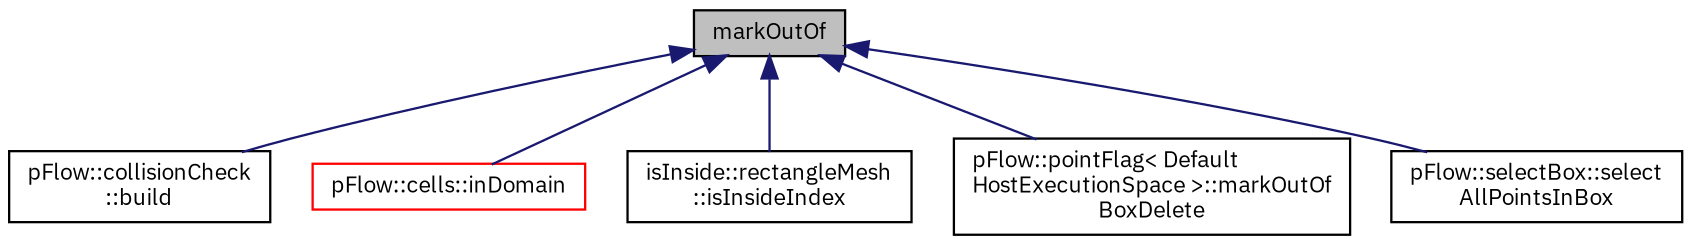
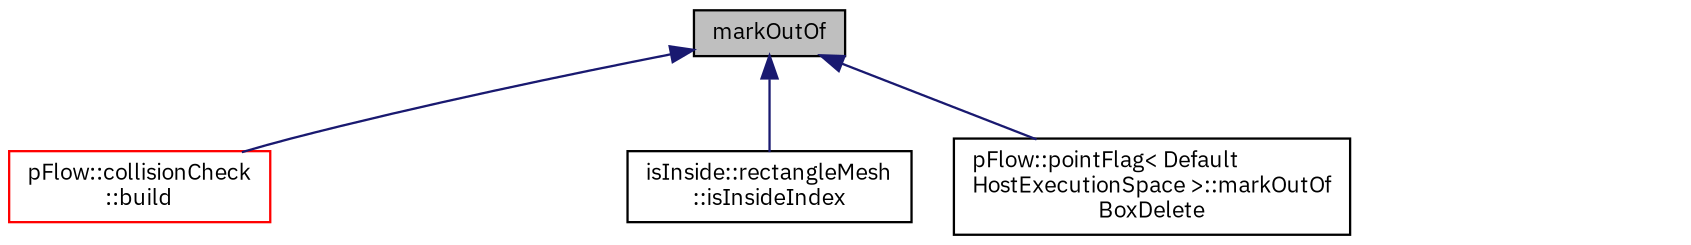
node "pFlow::collisionCheck ::build": color black -> red
node "pFlow::cells::inDomain": removed
node "pFlow::selectBox::select AllPointsInBox": removed
